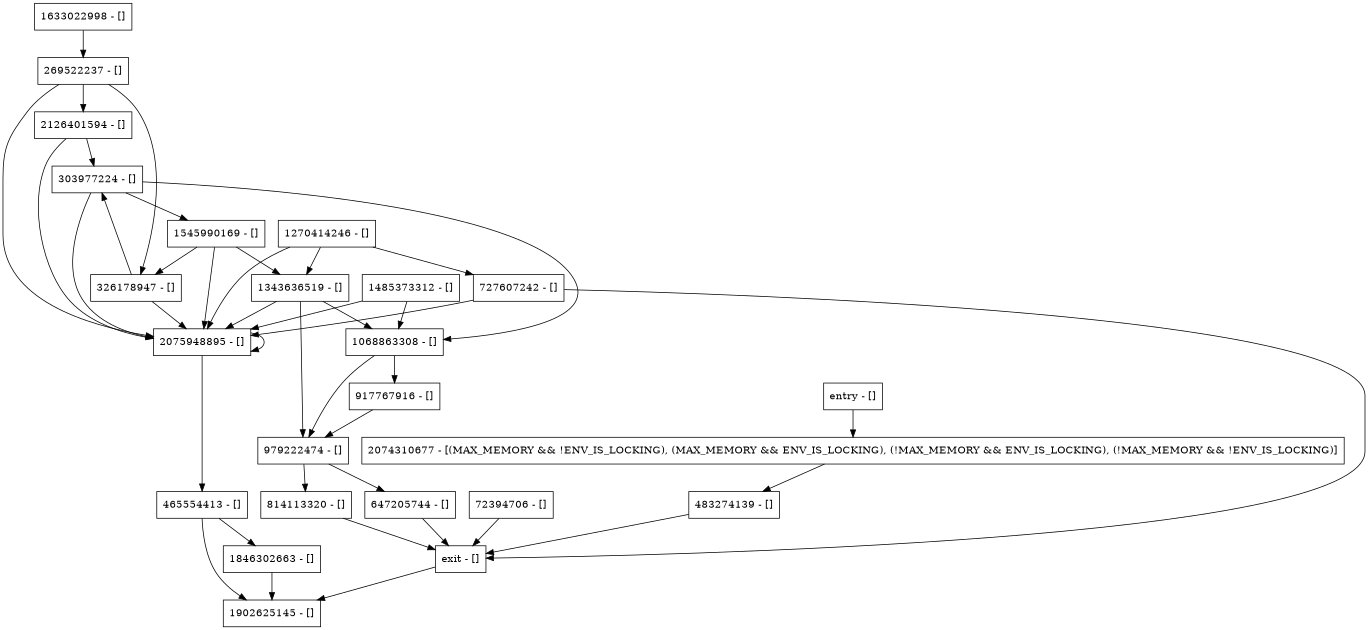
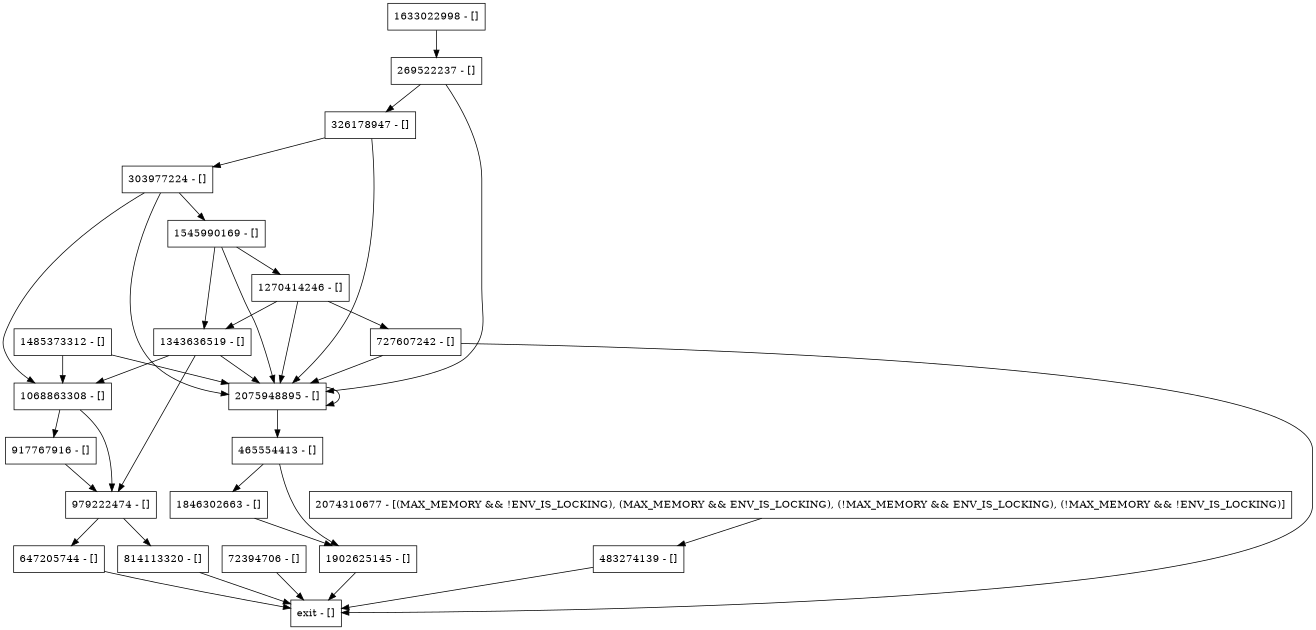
node "2126401594 - []": removed
edge "1545990169 - []" -> "326178947 - []": now "1545990169 - []" -> "1270414246 - []"
node "entry - []": removed
edge "exit - []" -> "1902625145 - []": reversed
